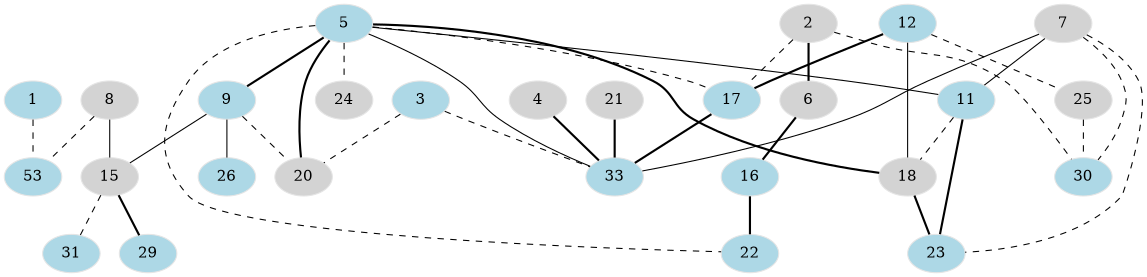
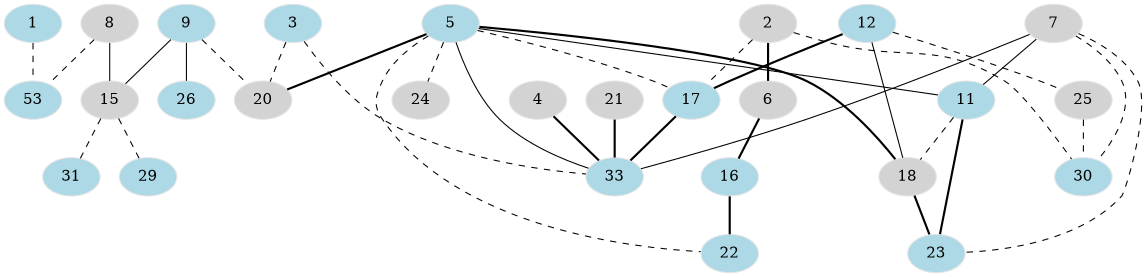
edge "5" -- "9": removed
edge "15" -- "29": style bold -> dashed
